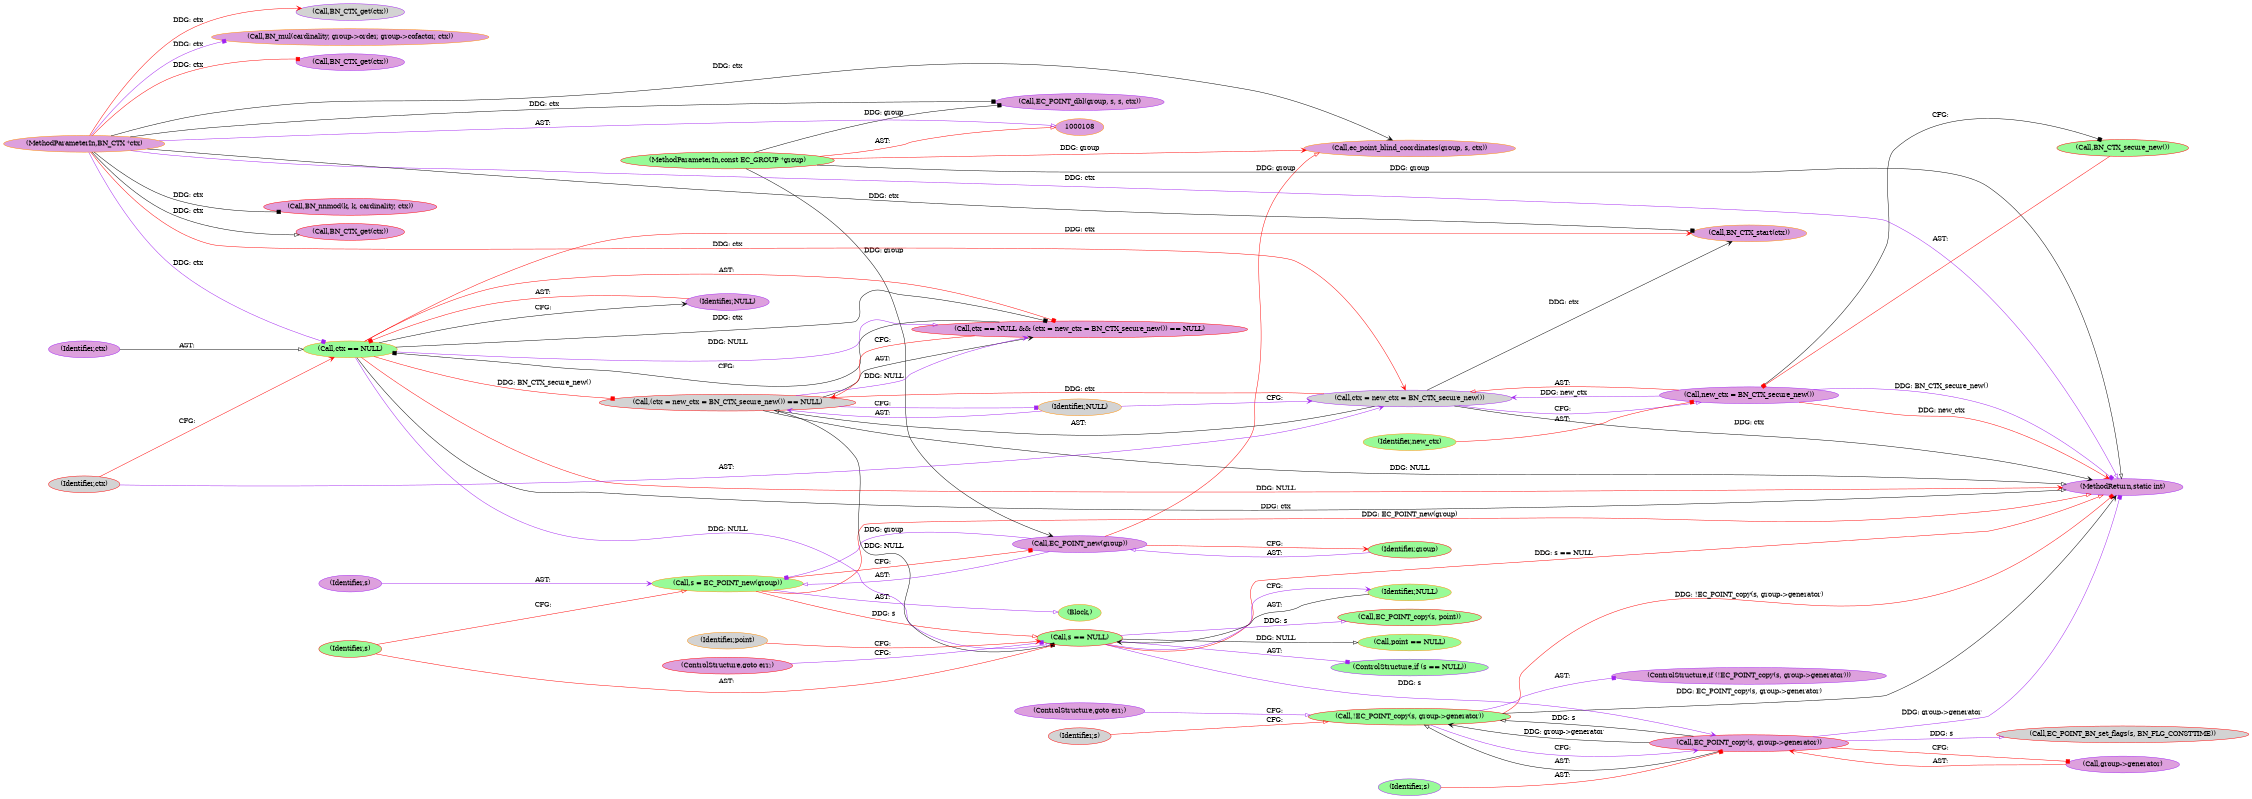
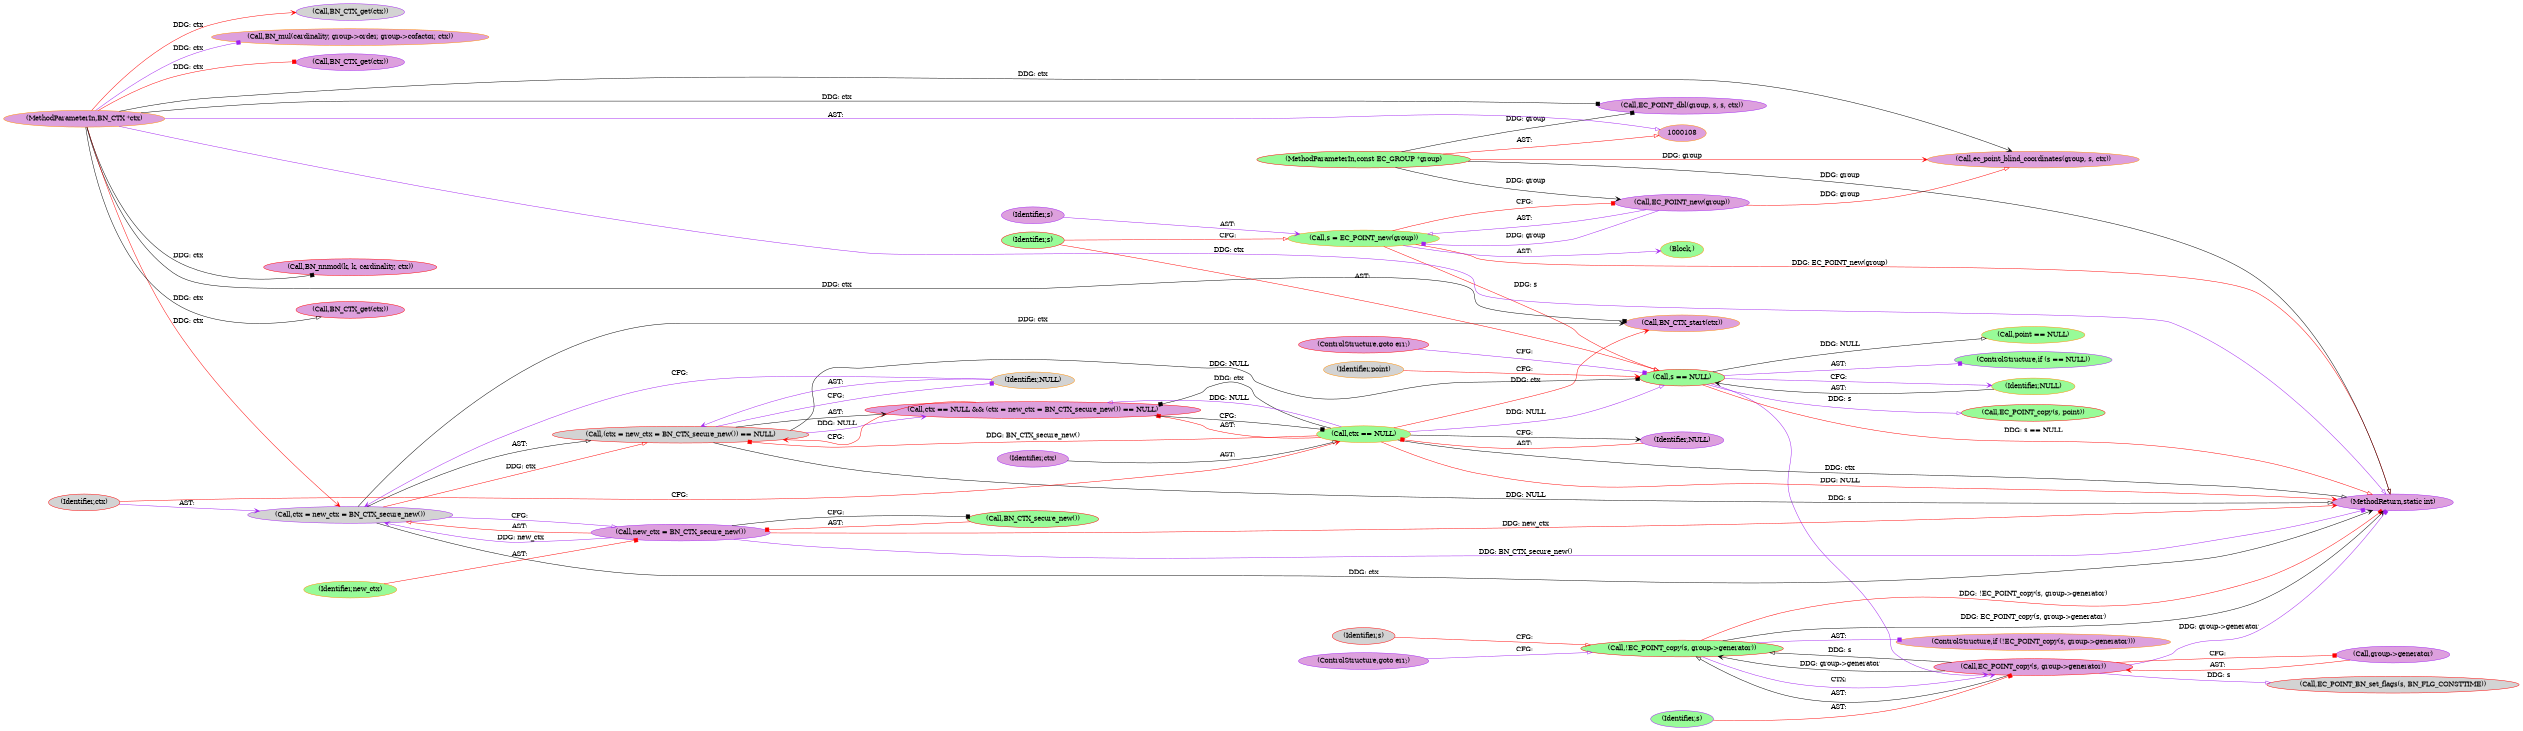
edge "(MethodParameterIn,BN_CTX *ctx)" -> "(Call,ctx == NULL)": removed, label "DDG: ctx"
node "(Identifier,group)": removed
edge "(Call,s = EC_POINT_new(group))" -> "(Block,)": arrowhead onormal -> vee
node "(ControlStructure,if (!EC_POINT_copy(s, group->generator)))": color purple -> darkorange
edge "(Call,!EC_POINT_copy(s, group->generator))" -> "(Call,EC_POINT_copy(s, group->generator))": label "CFG: " -> "CTX: "
